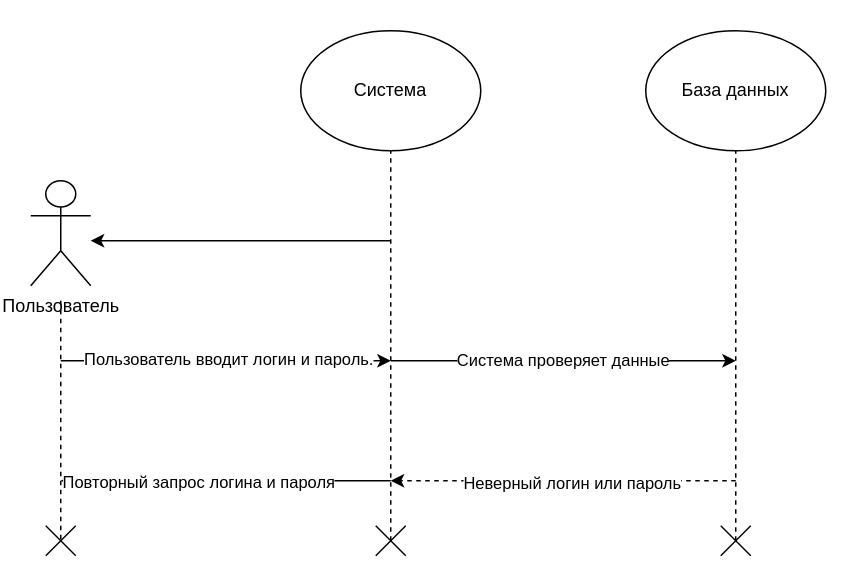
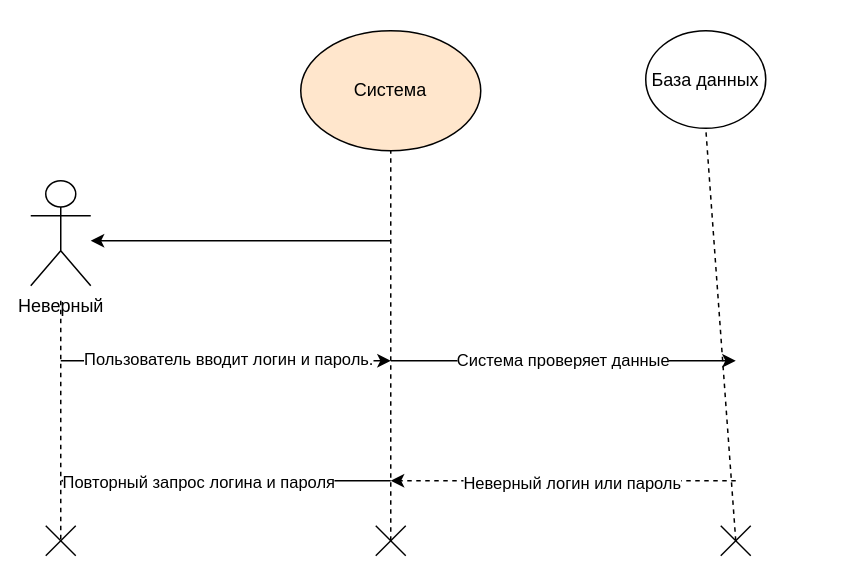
node "Система": fillcolor #ffffff -> #ffe6cc
node "База данных": size 180x120 -> 120x98
node "Пользователь": label "Пользователь" -> "Неверный"
